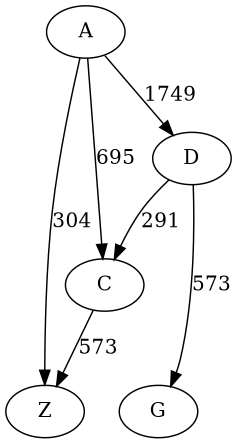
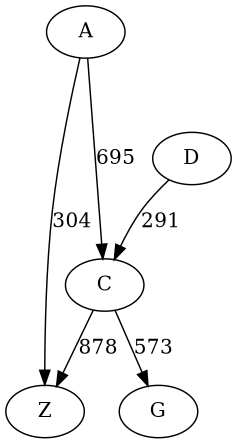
edge "A" -> "D": removed, label "1749"
edge "D" -> "G": now "C" -> "G"
edge "C" -> "Z": label "573" -> "878"
